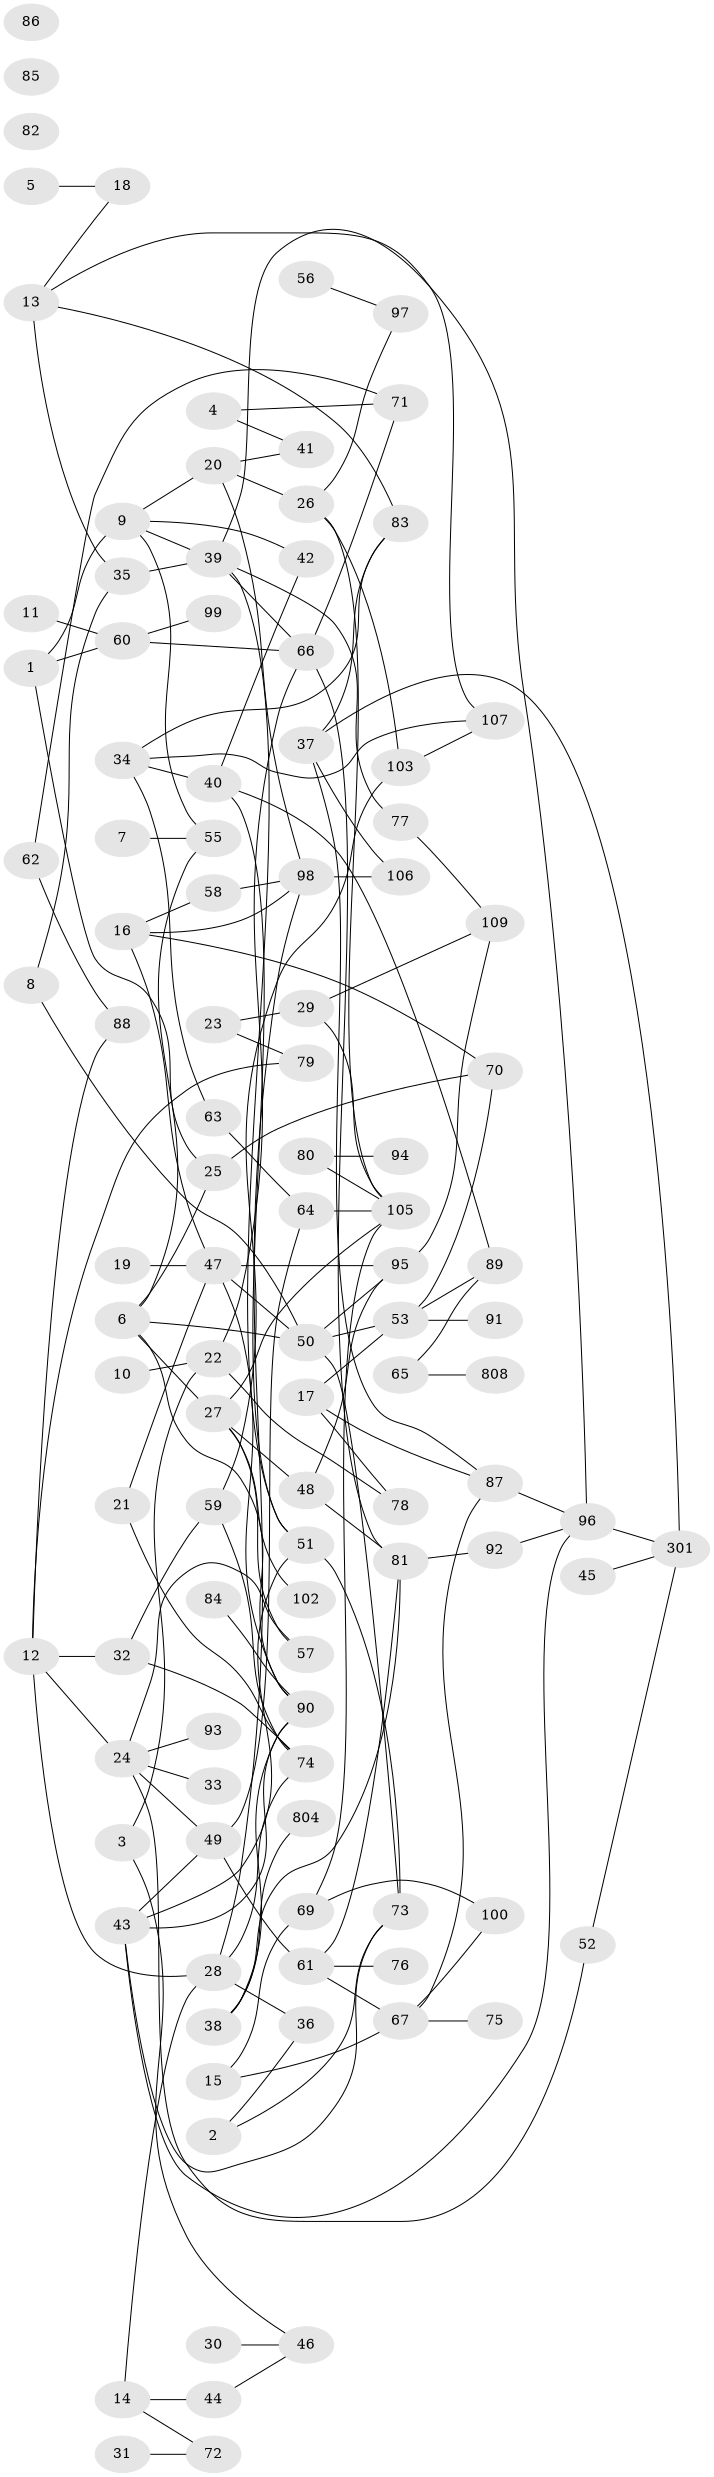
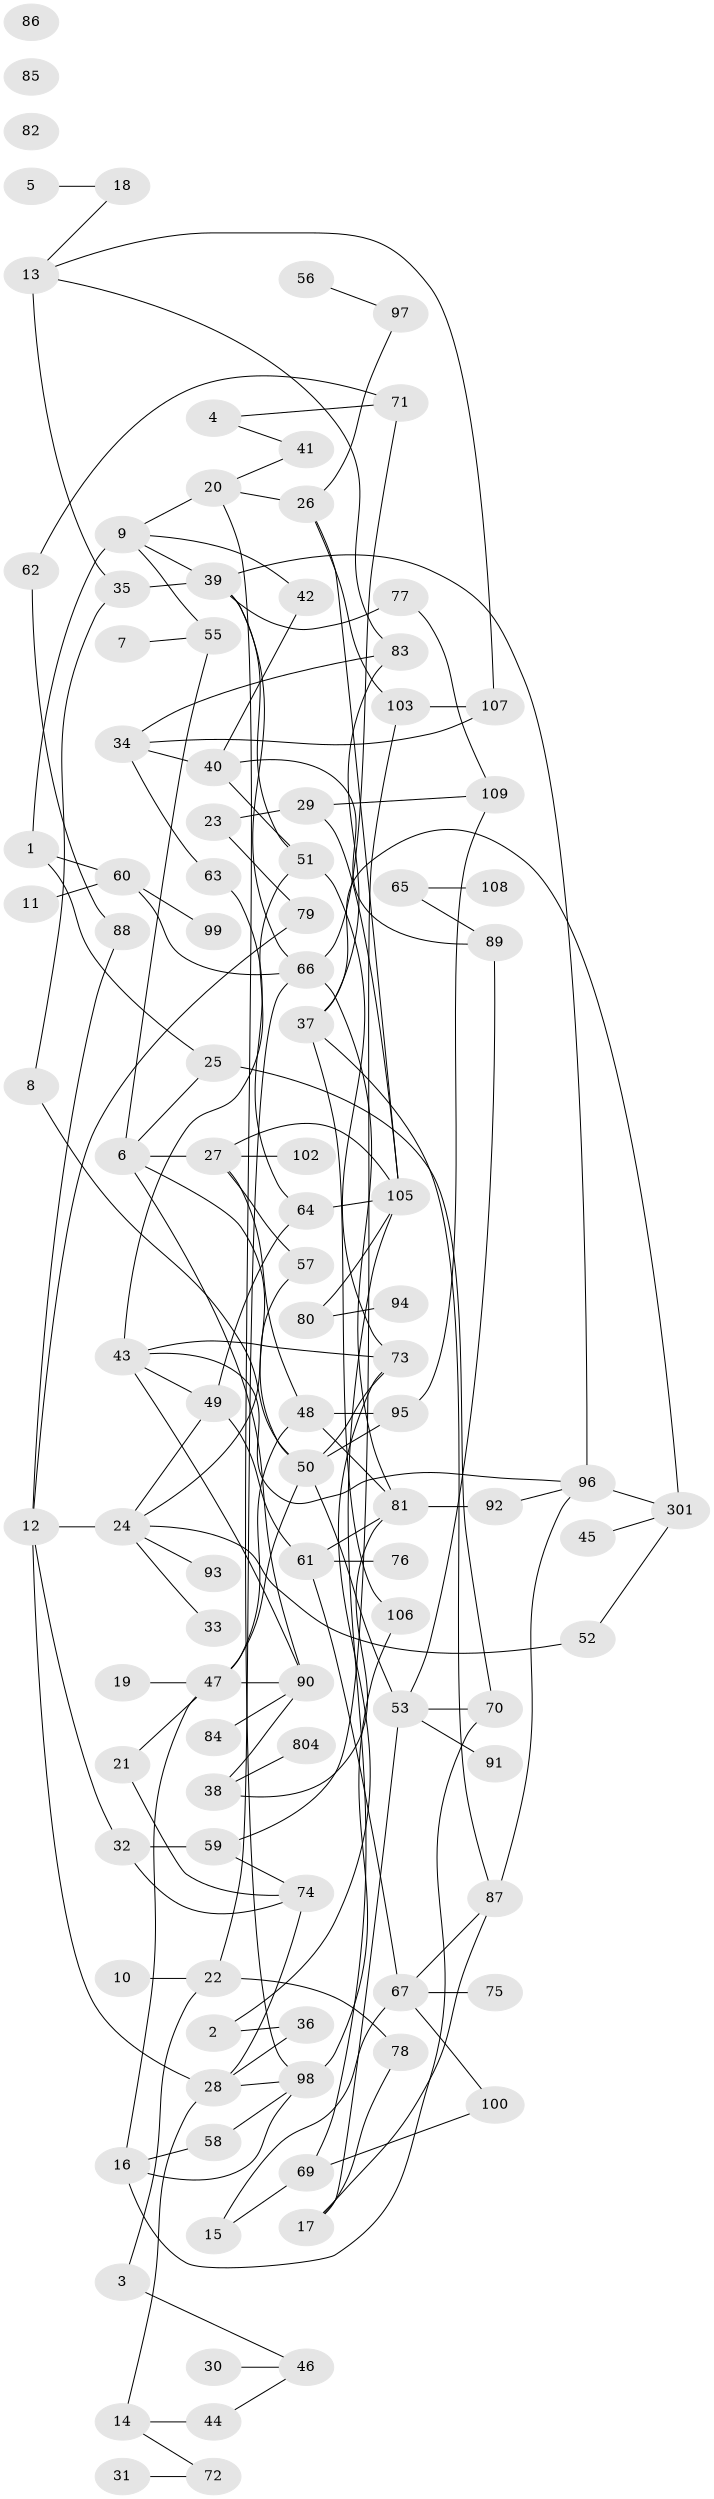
edge "47" -- "95": now "47" -- "48"
node "808": label "808" -> "108"
